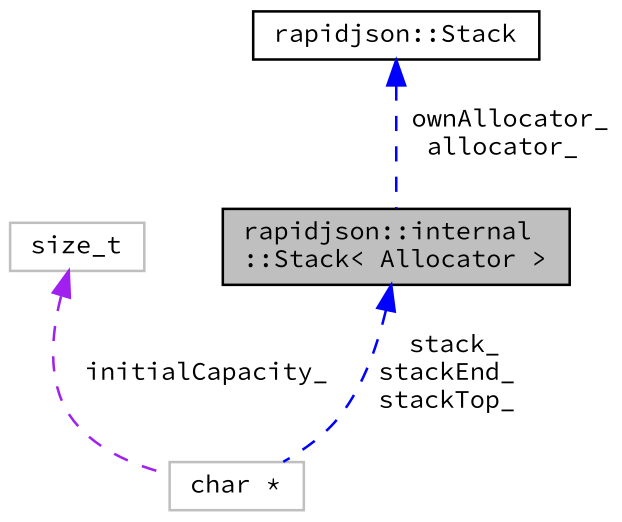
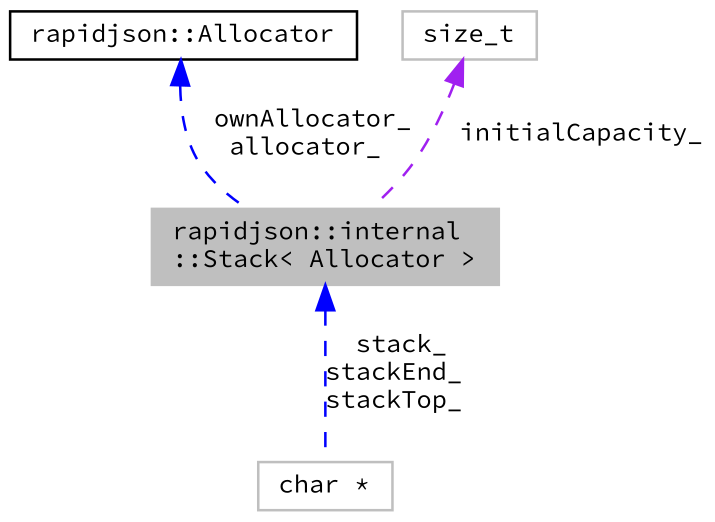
node "rapidjson::Stack": label "rapidjson::Stack" -> "rapidjson::Allocator"
node "rapidjson::internal ::Stack< Allocator >": color black -> grey75
edge "char *" -> "size_t": now "rapidjson::internal ::Stack< Allocator >" -> "size_t"
